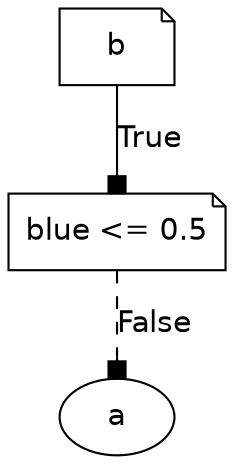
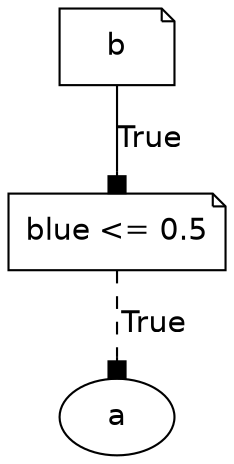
edge "blue <= 0.5" -> "a": label "False" -> "True"
